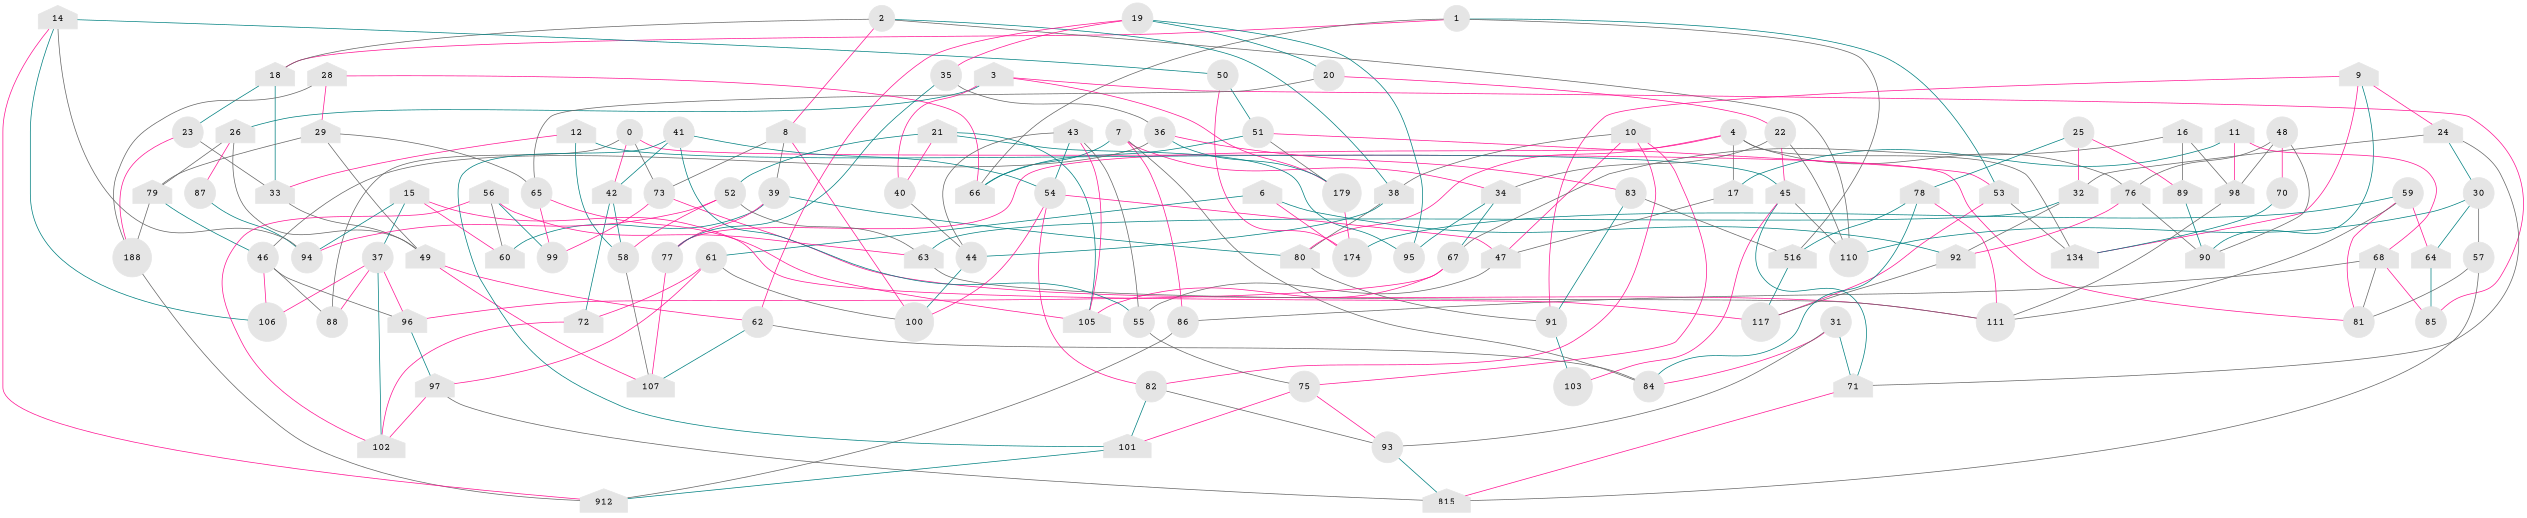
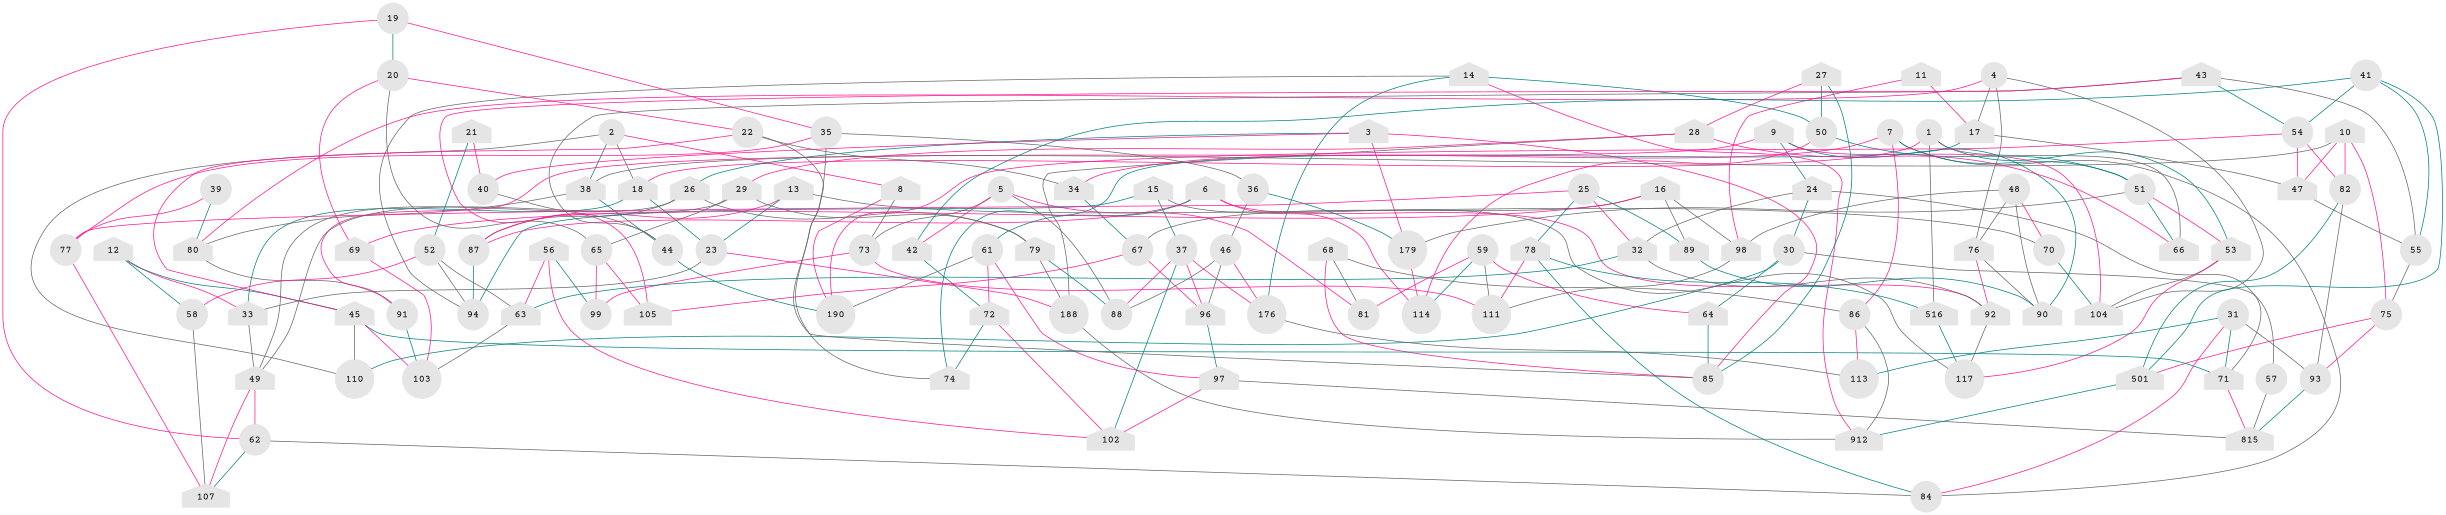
node "27": added
edge "9" -- "24": color deeppink -> teal
node "0": label "0" -> "5"
edge "25" -- "89": color deeppink -> teal
edge "11" -- "68": removed
edge "11" -- "17": color teal -> deeppink
edge "7" -- "66": now "7" -- "51"
edge "26" -- "87": color deeppink -> gray40
edge "8" -- "39": removed
edge "4" -- "77": now "25" -- "77"
edge "21" -- "105": removed
edge "35" -- "77": color teal -> deeppink
node "13": added
edge "22" -- "110": now "22" -- "85"
node "83": removed
edge "6" -- "87": added
edge "79" -- "46": now "79" -- "88"
edge "52" -- "94": color deeppink -> gray40
edge "6" -- "92": color teal -> deeppink
edge "42" -- "58": removed
node "69": added
node "60": removed
node "174": label "174" -> "114"
node "95": removed
node "134": label "134" -> "104"
edge "15" -- "117": color deeppink -> gray40
edge "57" -- "81": removed
edge "63" -- "111": now "63" -- "103"
node "106": label "106" -> "176"
node "100": label "100" -> "190"
node "74": added
node "113": added
node "101": label "101" -> "501"
